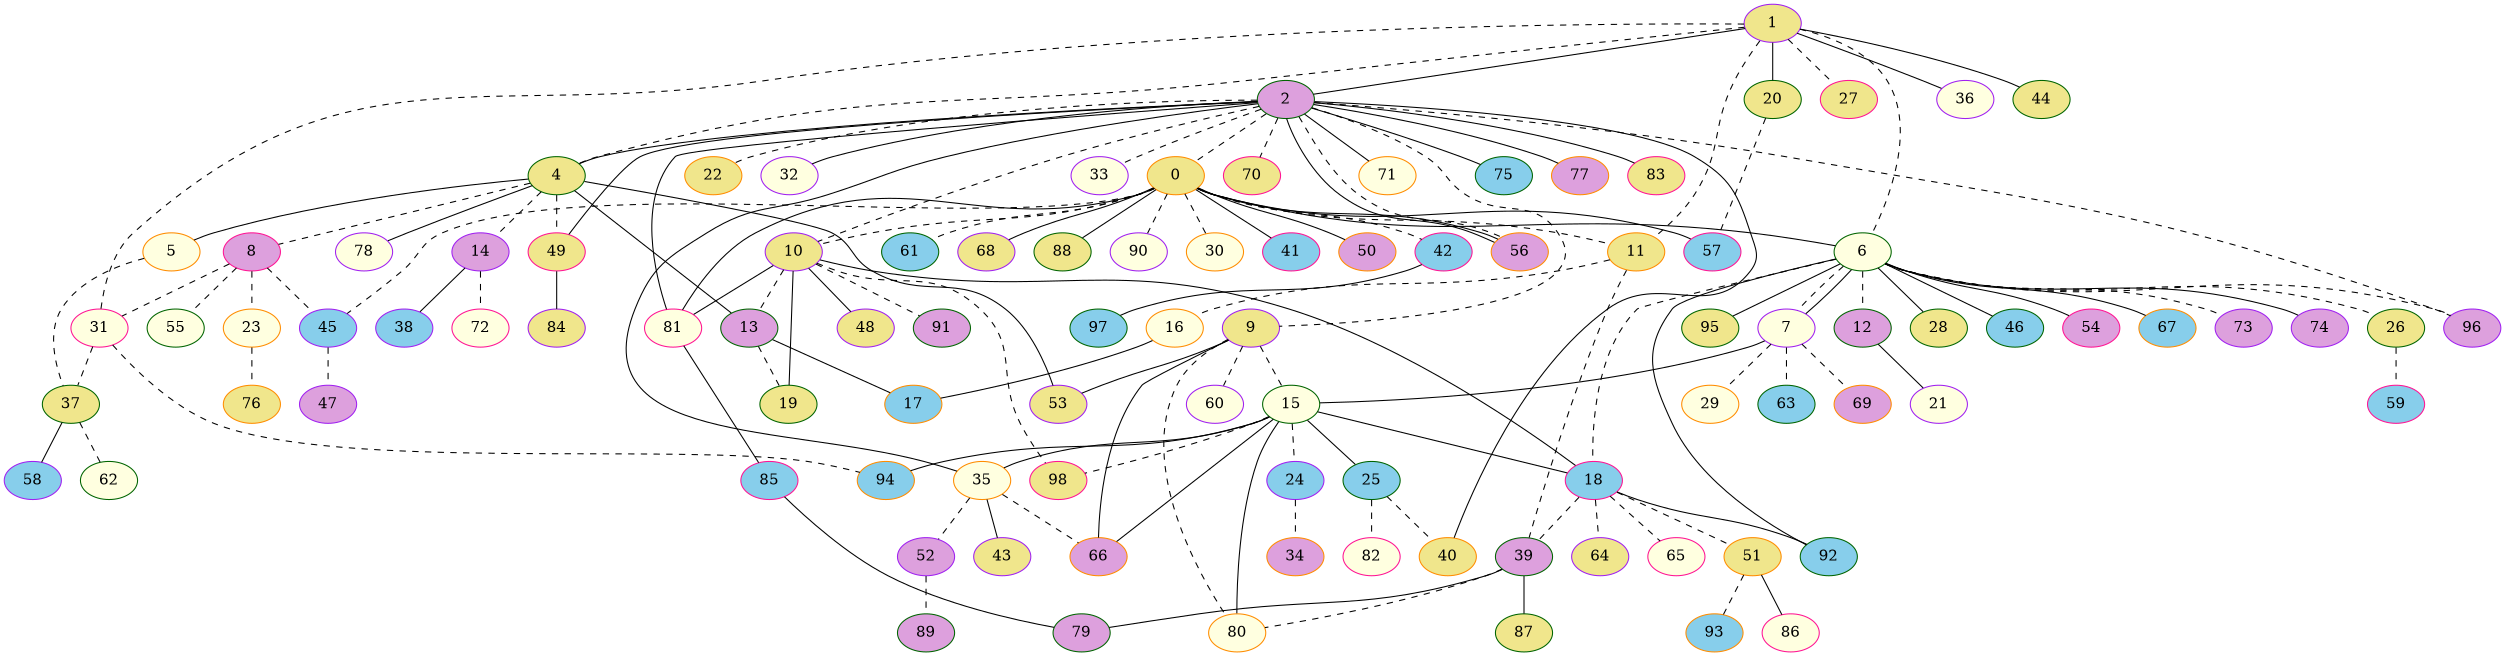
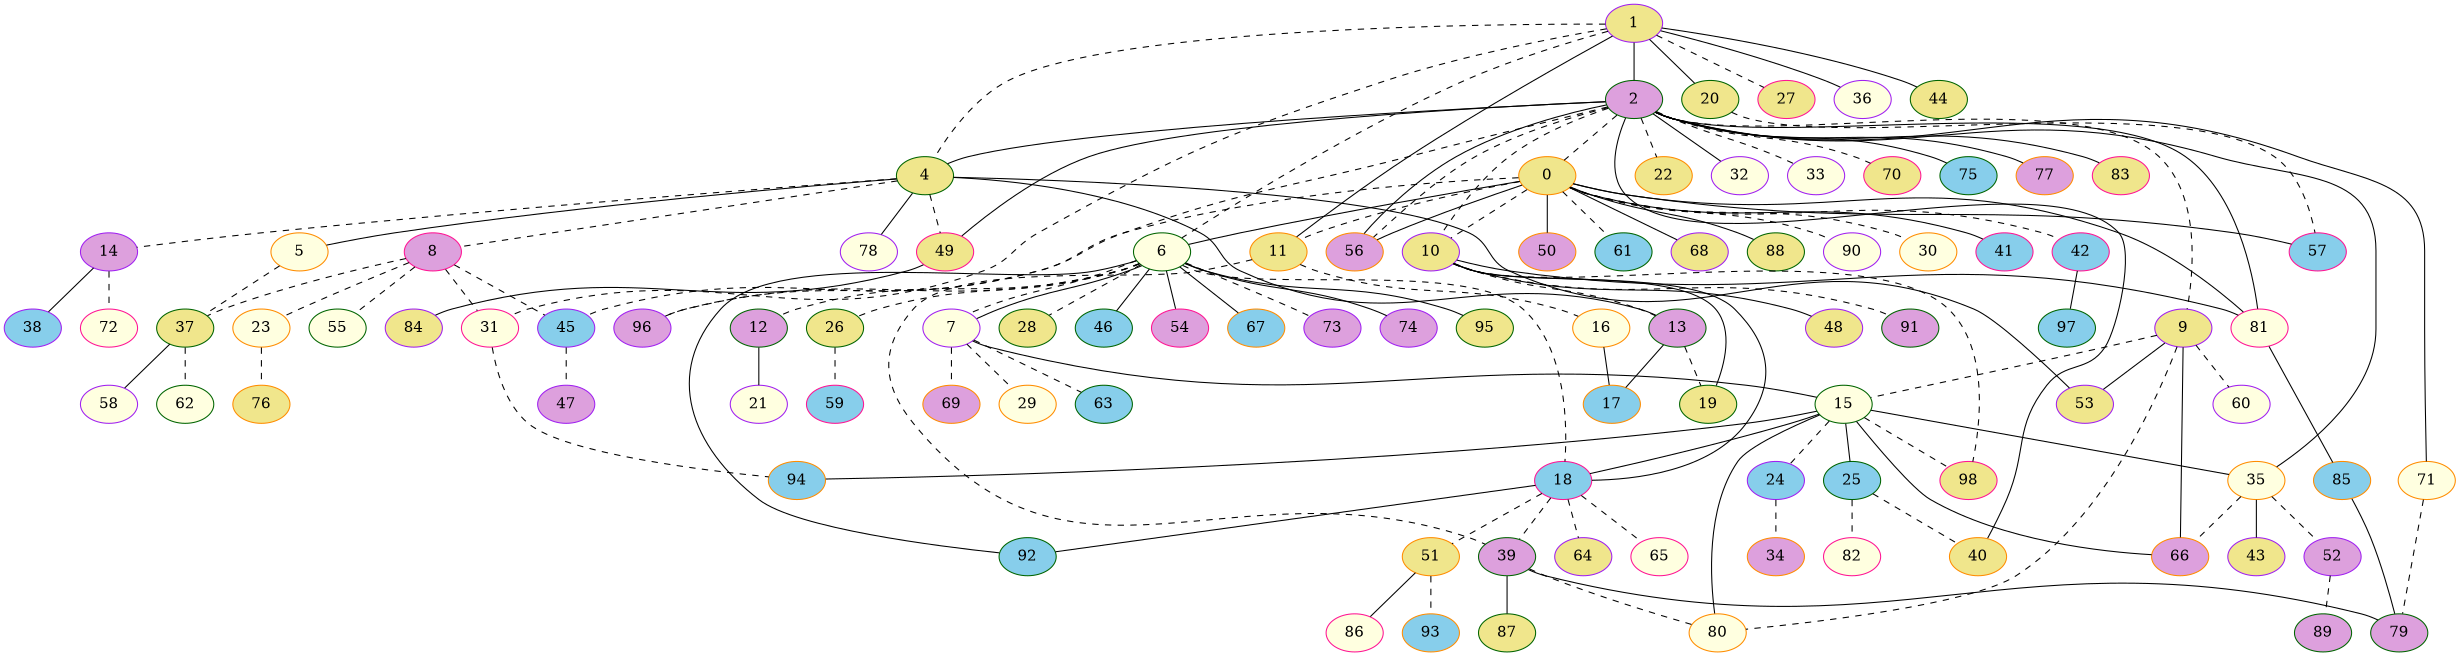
edge "1" -- "11": style dashed -> solid
edge "6" -- "28": style solid -> dashed
edge "31" -- "37": now "8" -- "37"
node "58": fillcolor skyblue -> lightyellow
node "85": color deeppink -> darkorange
edge "71" -- "79": added
